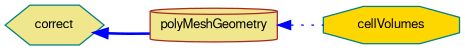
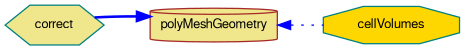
edge "polyMeshGeometry" -> "correct": reversed
